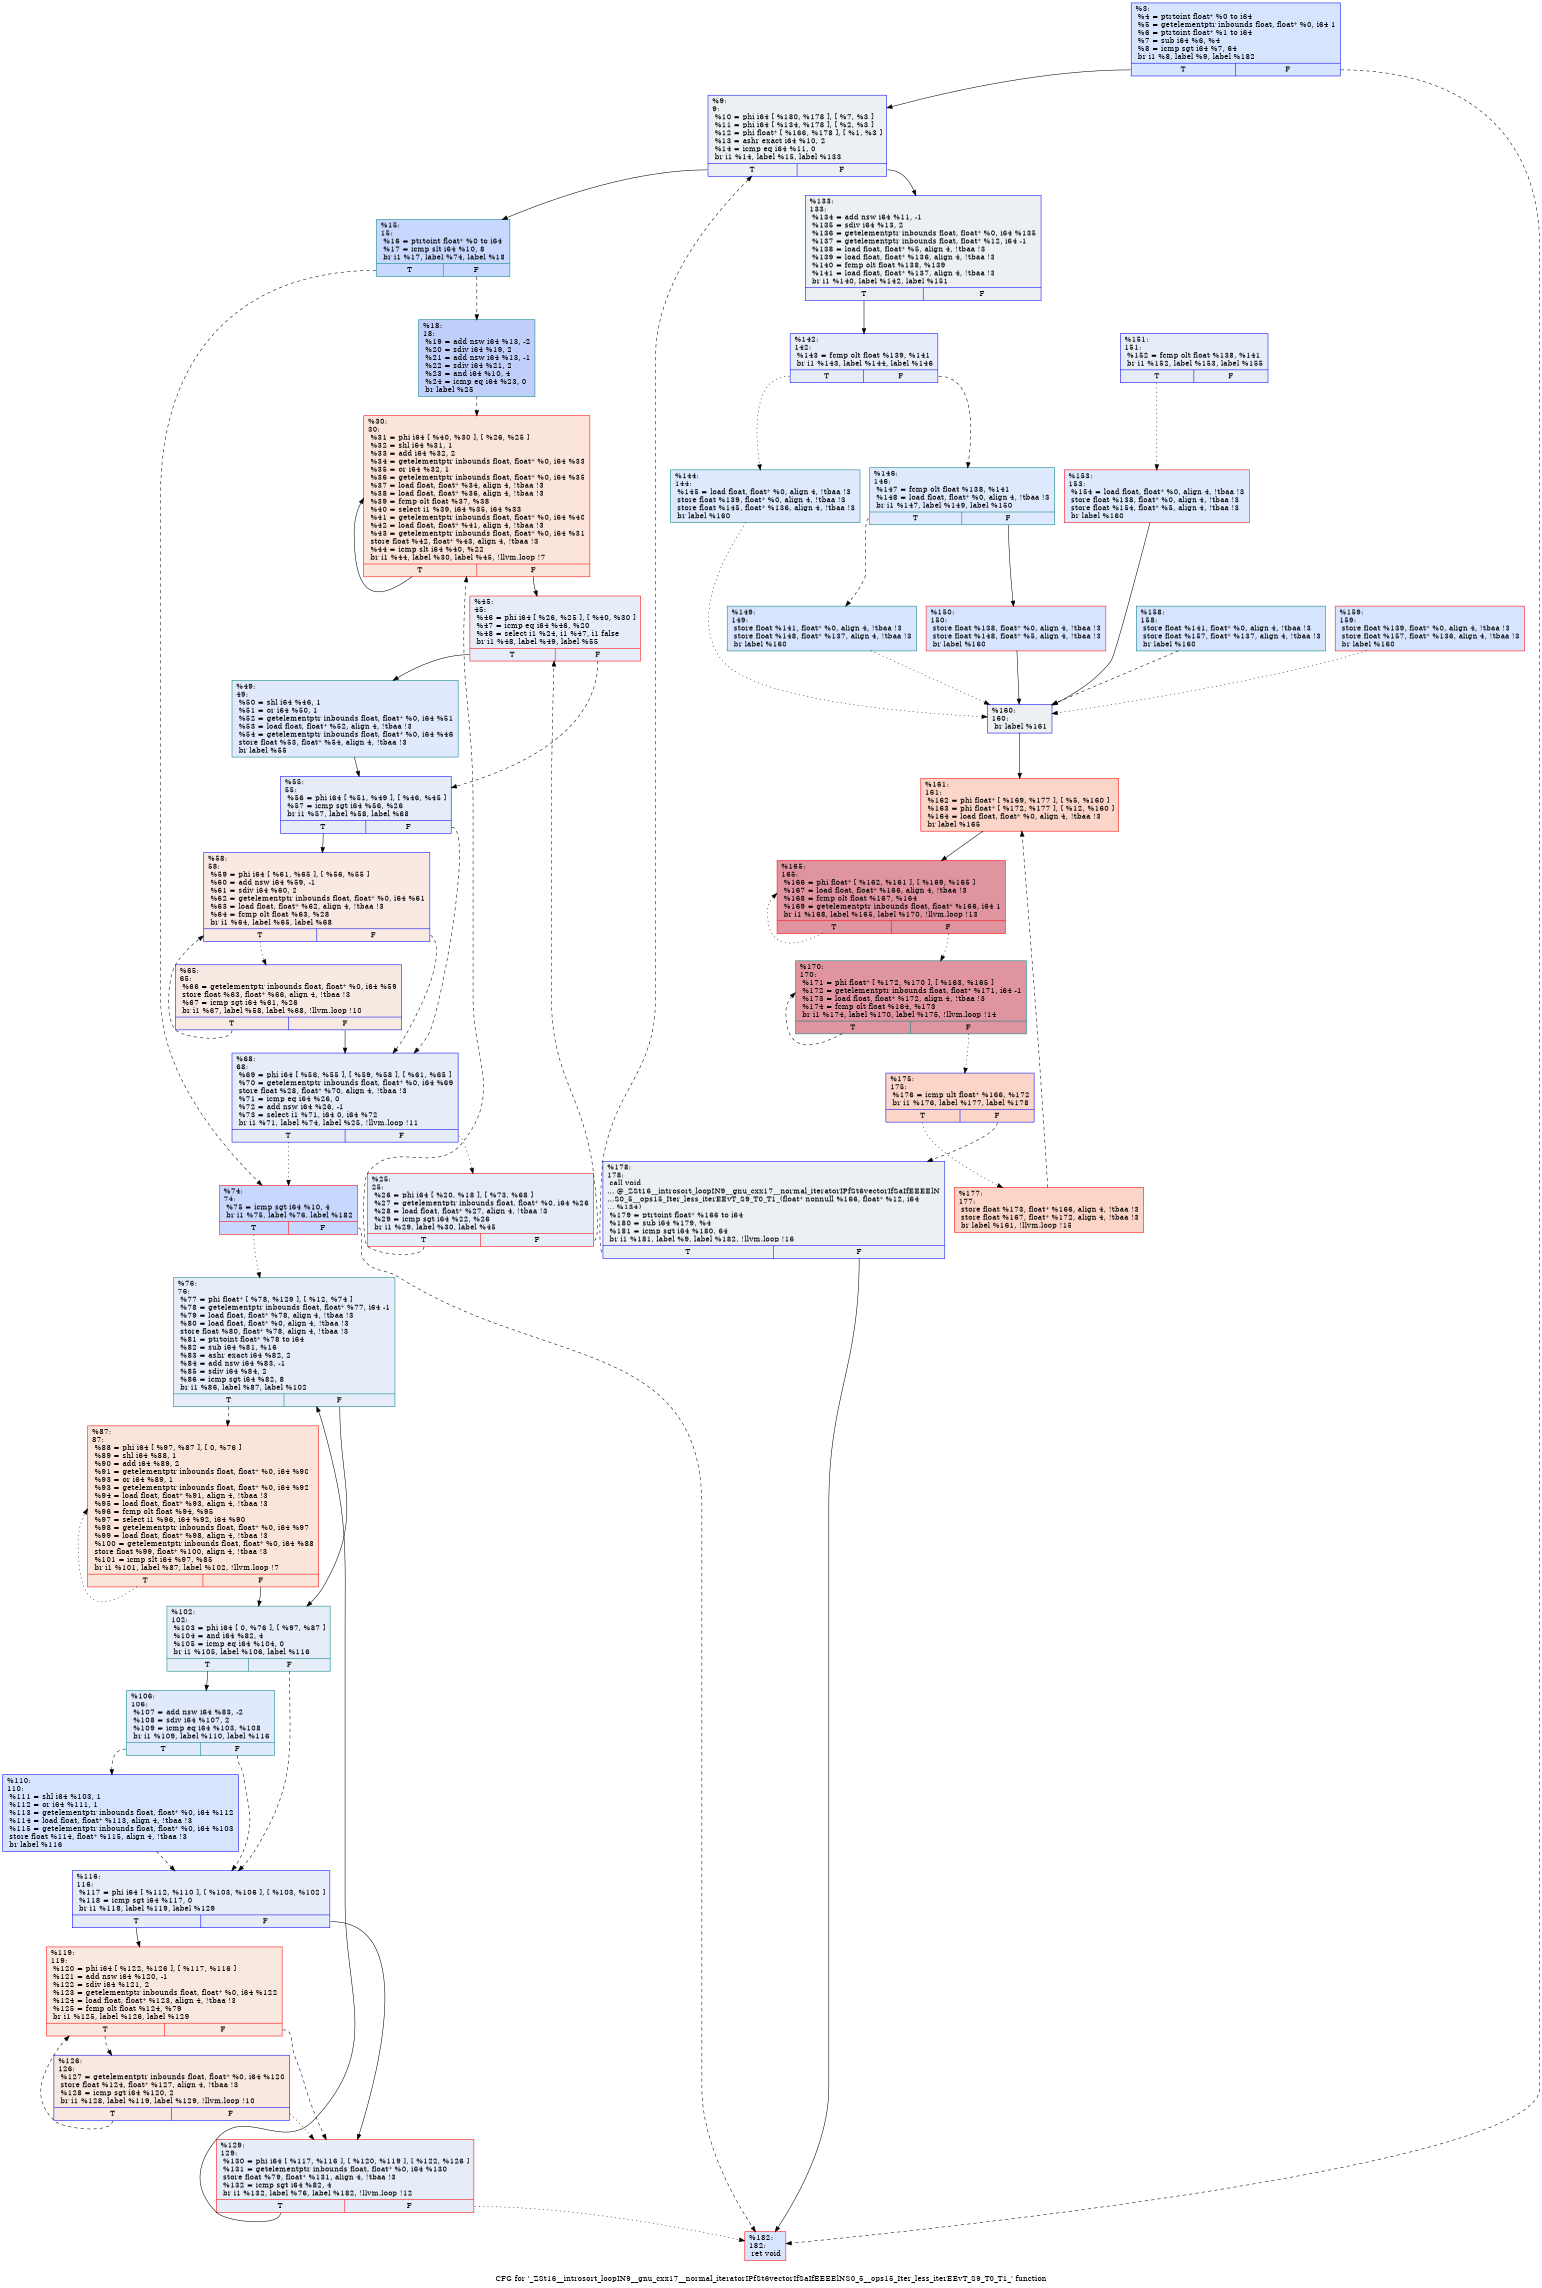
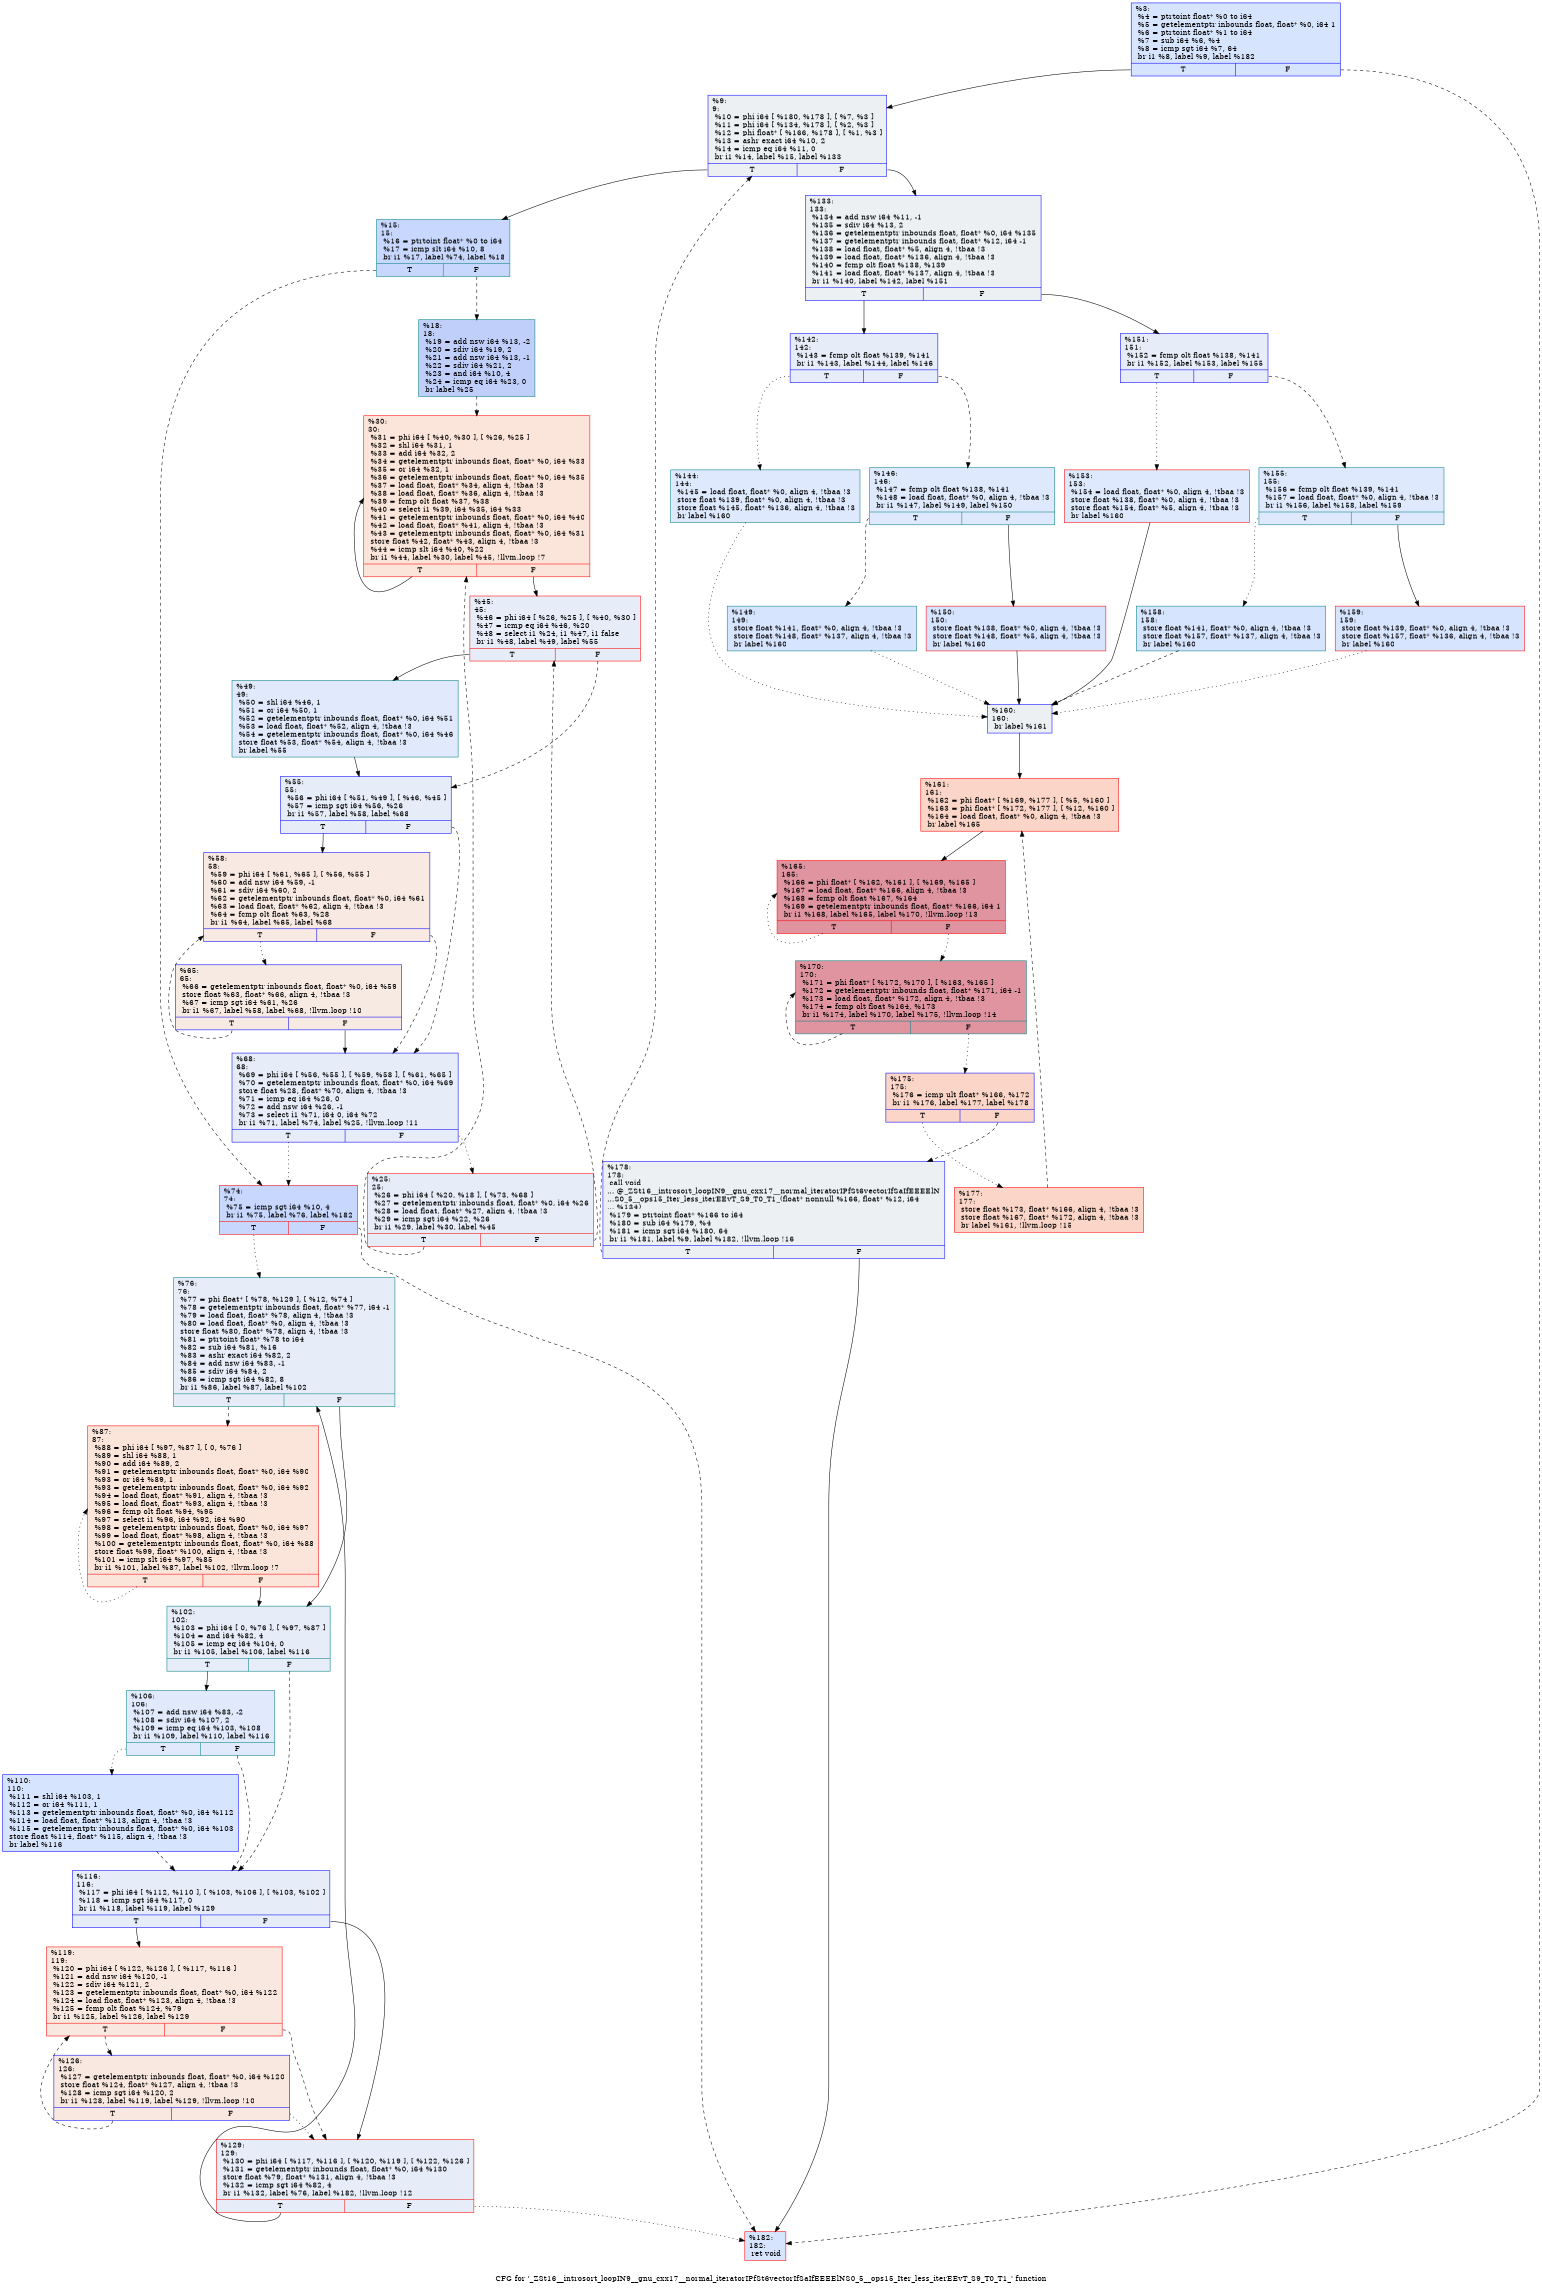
edge "%133:" -> "%151:": added
node "%155:": added
edge "%106:" -> "%110:": style dashed -> dotted
